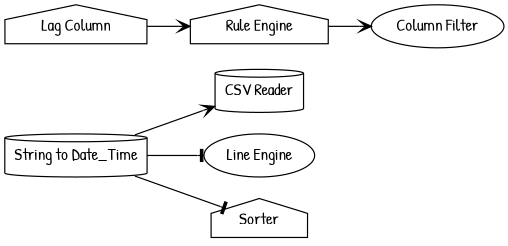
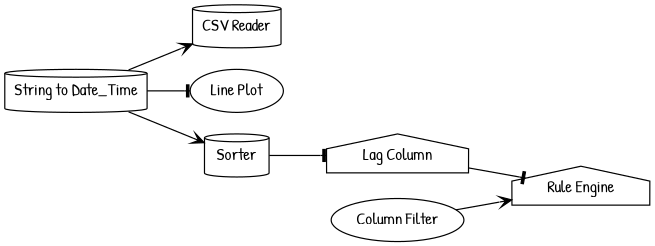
edge "Lag Column" -> "Rule Engine": arrowhead vee -> tee
edge "Rule Engine" -> "Column Filter": reversed
node "Line Engine": label "Line Engine" -> "Line Plot"
edge "Sorter" -> "Lag Column": added
edge "String to Date_Time" -> "Sorter": arrowhead tee -> vee
node "Sorter": shape house -> cylinder
